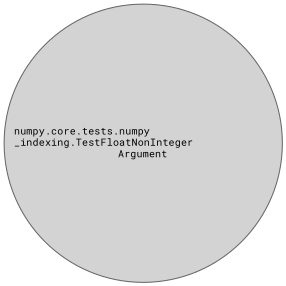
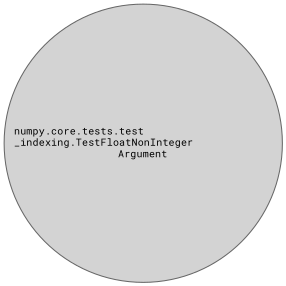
node "numpy.core.tests.numpy _indexing.TestFloatNonInteger Argument": label "numpy.core.tests.numpy _indexing.TestFloatNonInteger Argument" -> "numpy.core.tests.test _indexing.TestFloatNonInteger Argument"
